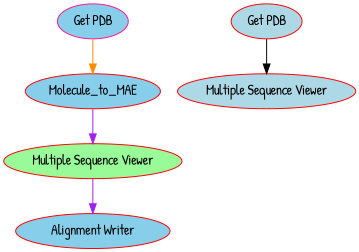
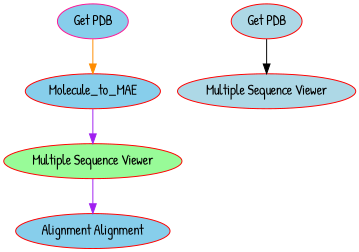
node "Alignment Writer": label "Alignment Writer" -> "Alignment Alignment"
